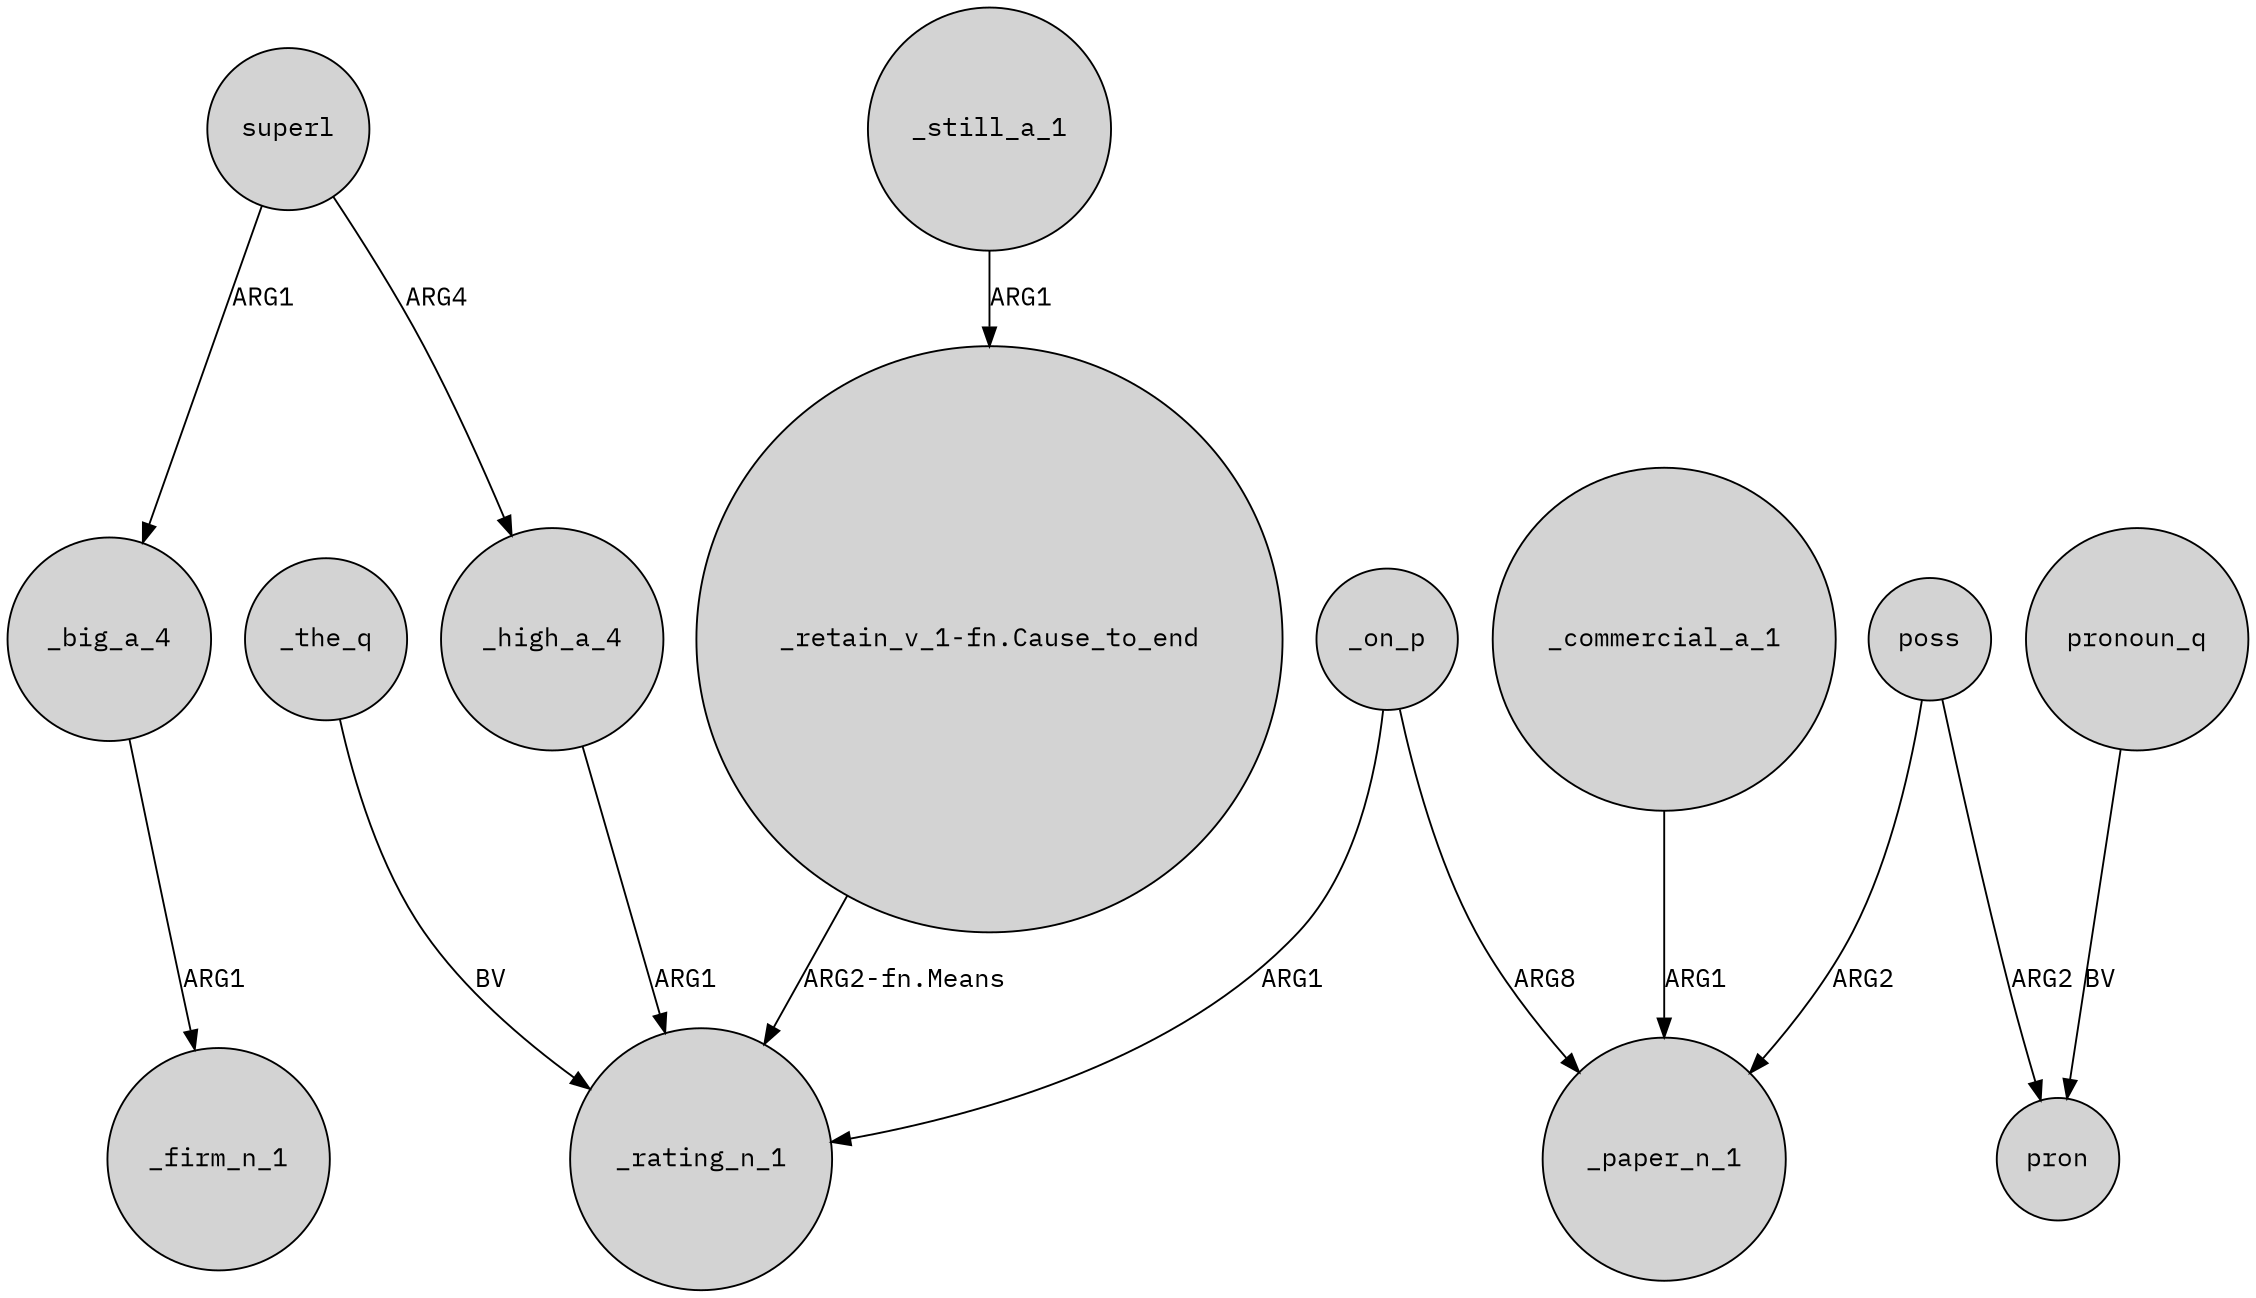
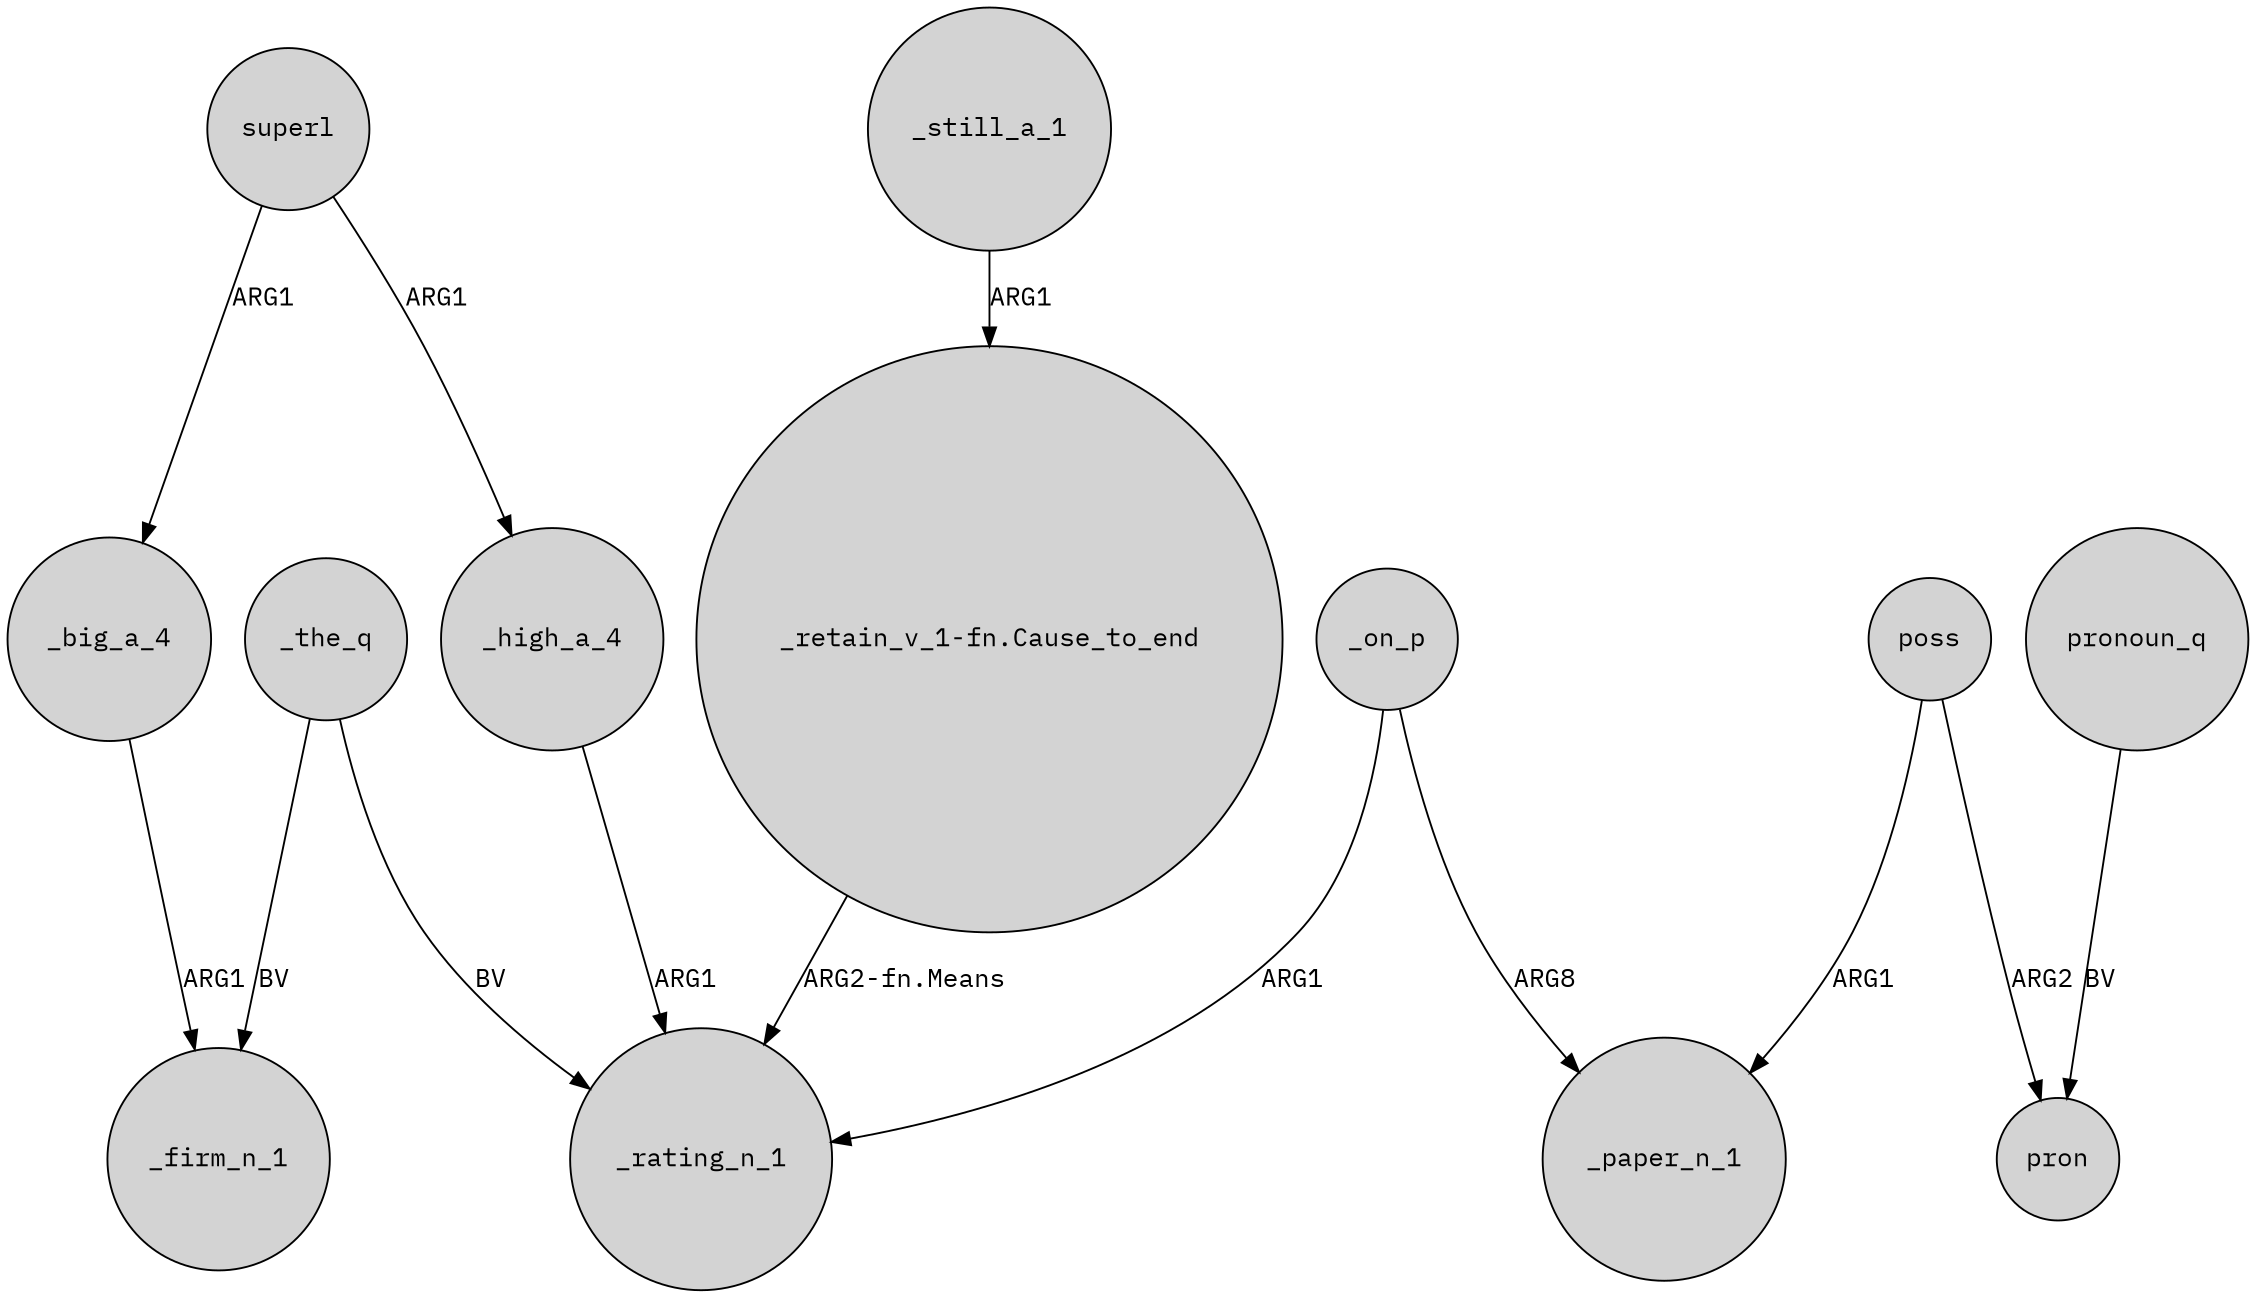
edge "superl" -> "_high_a_4": label "ARG4" -> "ARG1"
node "_commercial_a_1": removed
edge "_the_q" -> "_firm_n_1": added, label "BV"
edge "poss" -> "_paper_n_1": label "ARG2" -> "ARG1"
